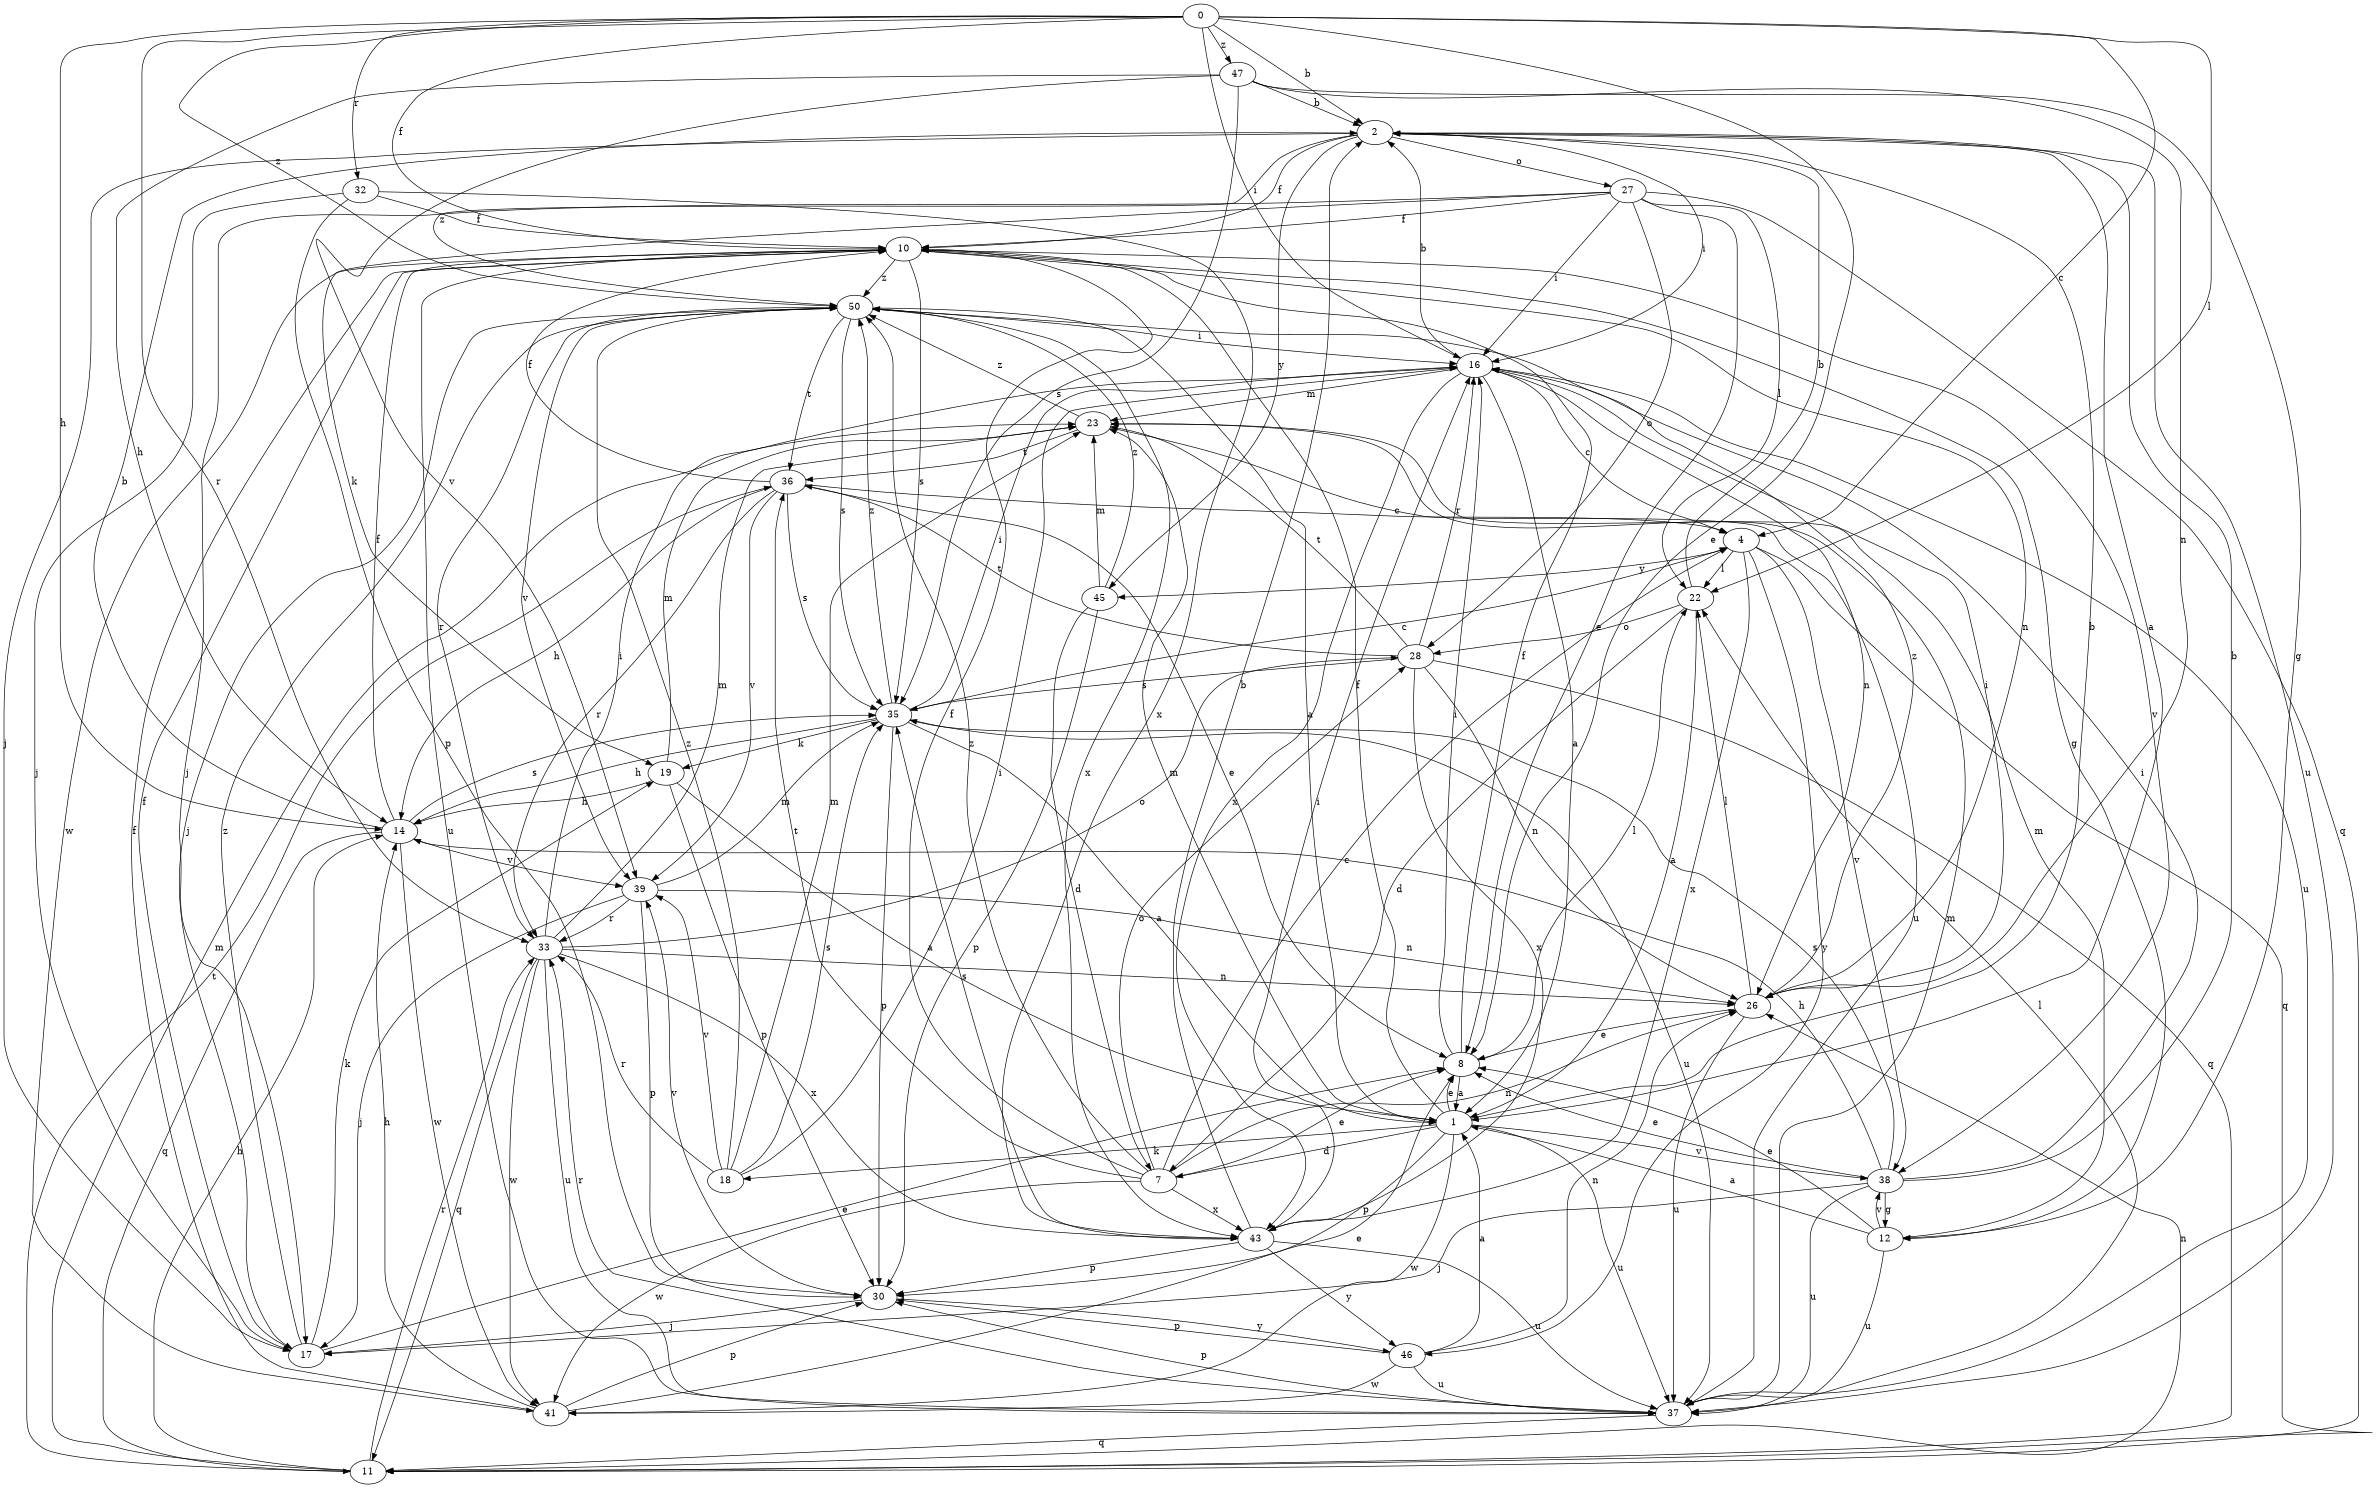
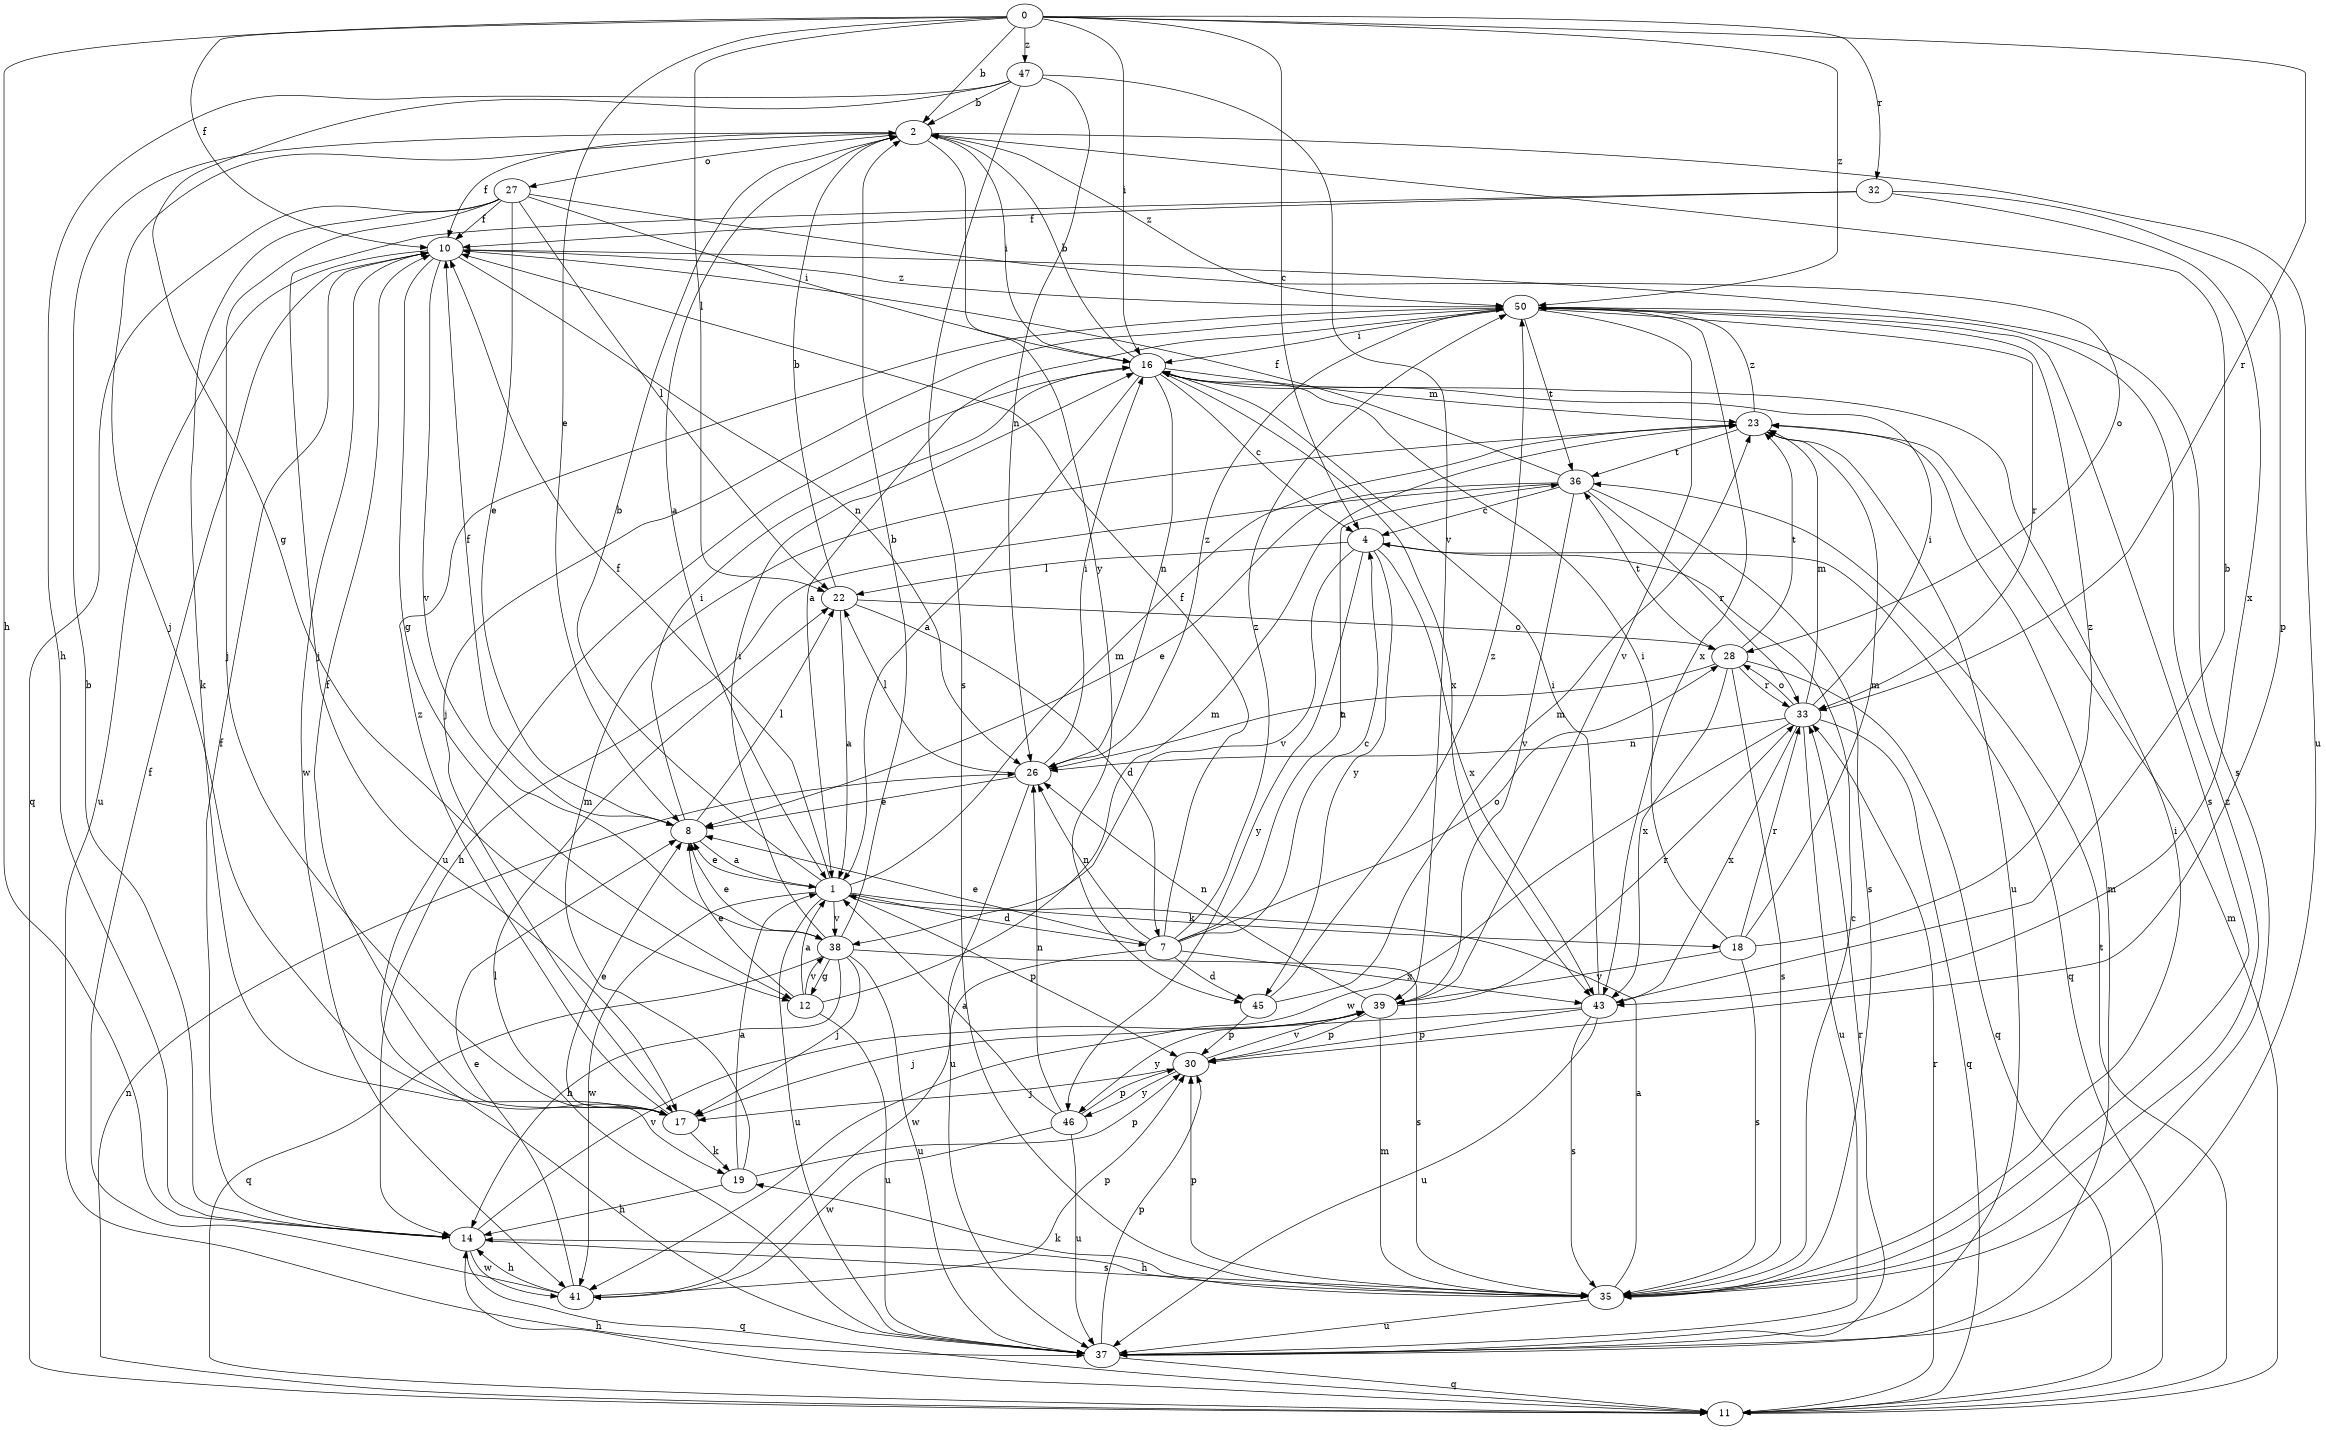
edge "28" -> "16": now "28" -> "33"
edge "45" -> "7": reversed
edge "38" -> "11": added, label "q"
